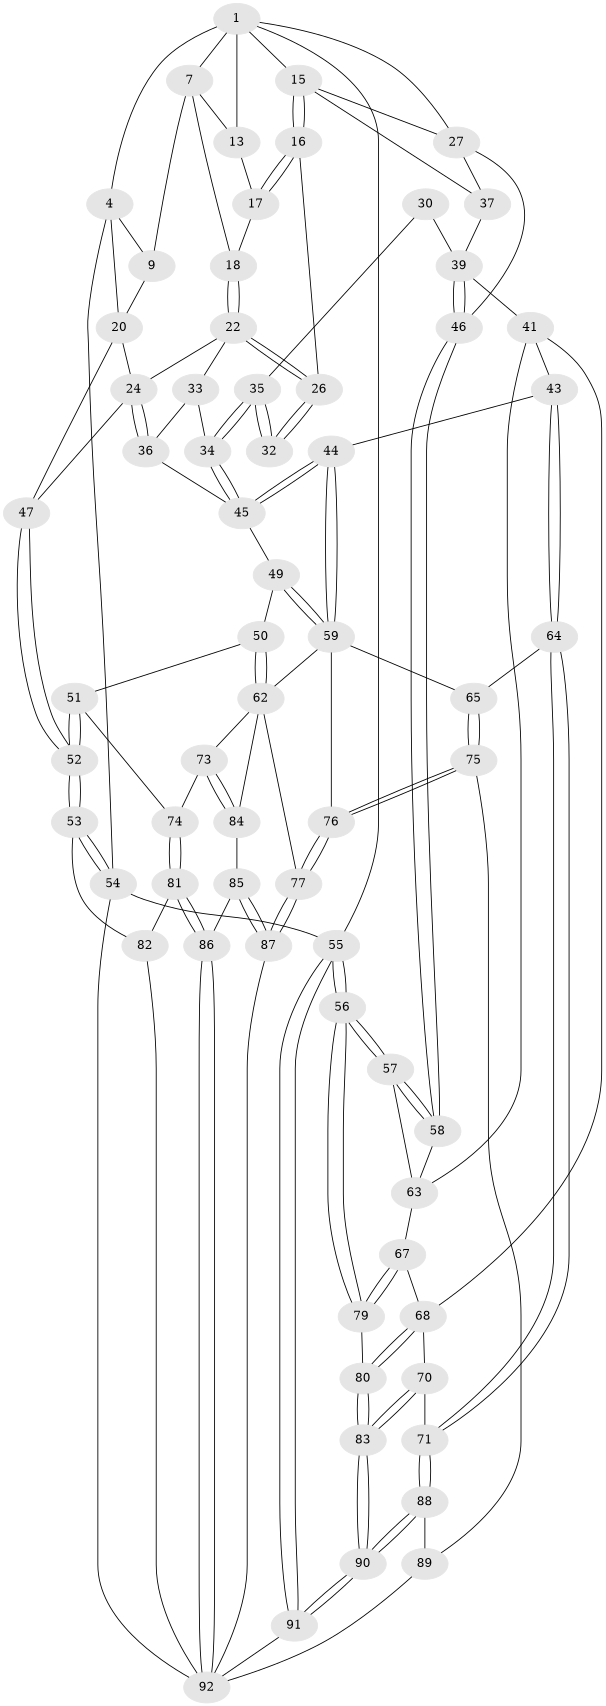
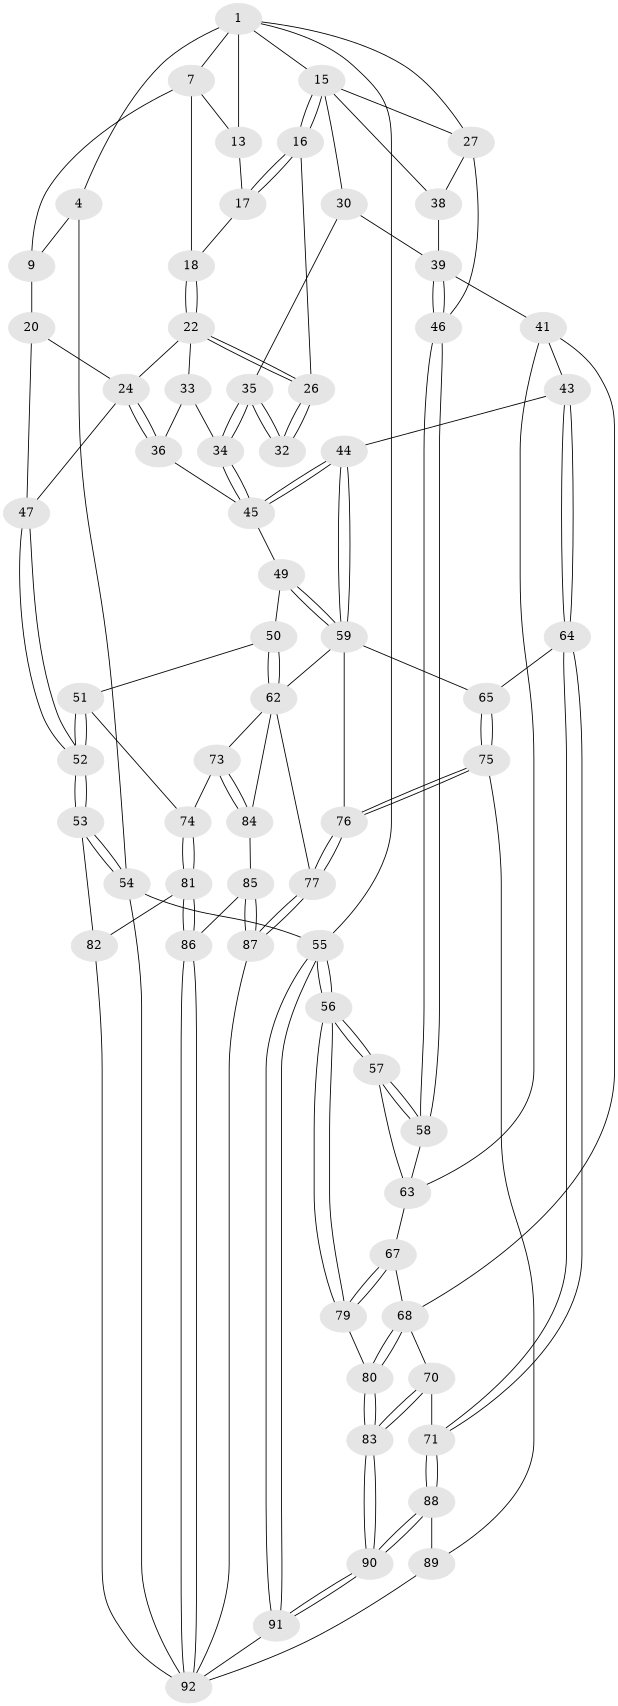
edge "15" -- "30": added
node "37": label "37" -> "38"
edge "4" -- "20": removed
